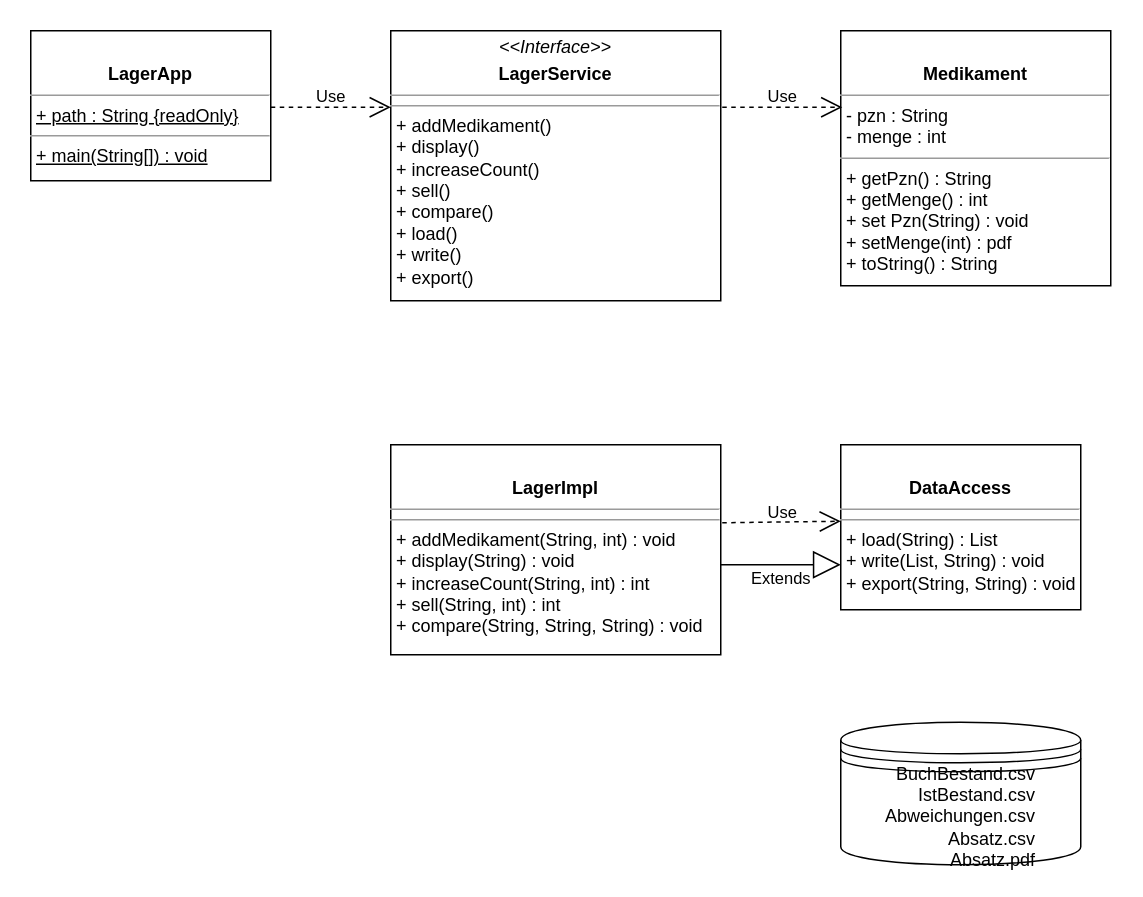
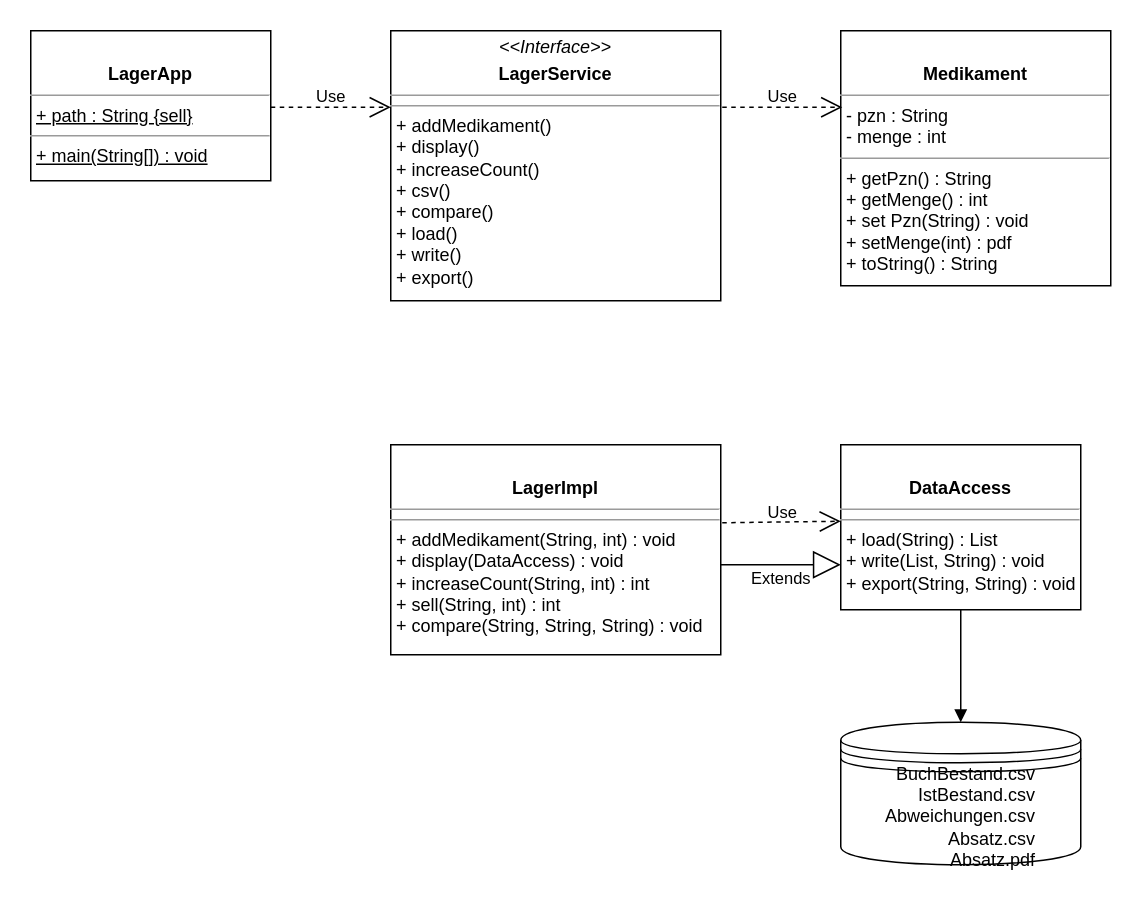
node "LagerApp + path : String {readOnly} + main(String[]) : void": label "LagerApp + path : String {readOnly} + main(String[]) : void" -> "LagerApp + path : String {sell} + main(String[]) : void"
node "<<Interface>> LagerService + addMedikament() + display() + increaseCount() + sell() + compare() + load() + write() + export()": label "<<Interface>> LagerService + addMedikament() + display() + increaseCount() + sell() + compare() + load() + write() + export()" -> "<<Interface>> LagerService + addMedikament() + display() + increaseCount() + csv() + compare() + load() + write() + export()"
node "LagerImpl + addMedikament(String, int) : void + display(String) : void + increaseCount(String, int) : int + sell(String, int) : int + compare(String, String, String) : void": label "LagerImpl + addMedikament(String, int) : void + display(String) : void + increaseCount(String, int) : int + sell(String, int) : int + compare(String, String, String) : void" -> "LagerImpl + addMedikament(String, int) : void + display(DataAccess) : void + increaseCount(String, int) : int + sell(String, int) : int + compare(String, String, String) : void"
edge "DataAccess + load(String) : List + write(List, String) : void + export(String, String) : void" -> "BuchBestand.csv IstBestand.csv Abweichungen.csv Absatz.csv Absatz.pdf": added
